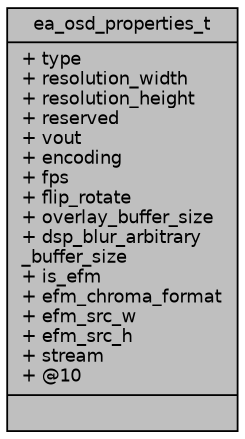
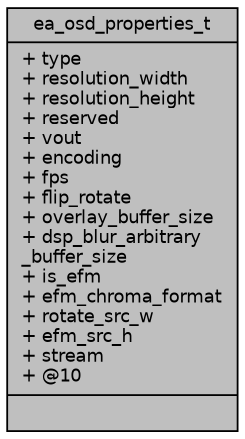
node "ea_osd_properties_t": text "+ efm_src_w" -> "+ rotate_src_w"
